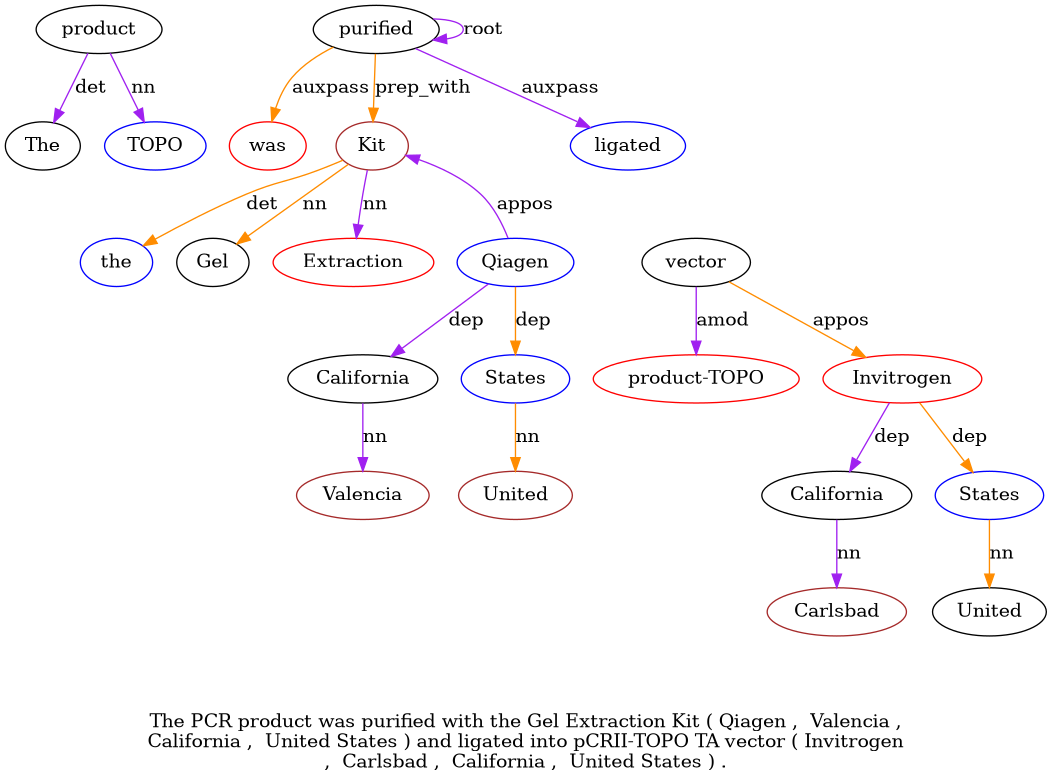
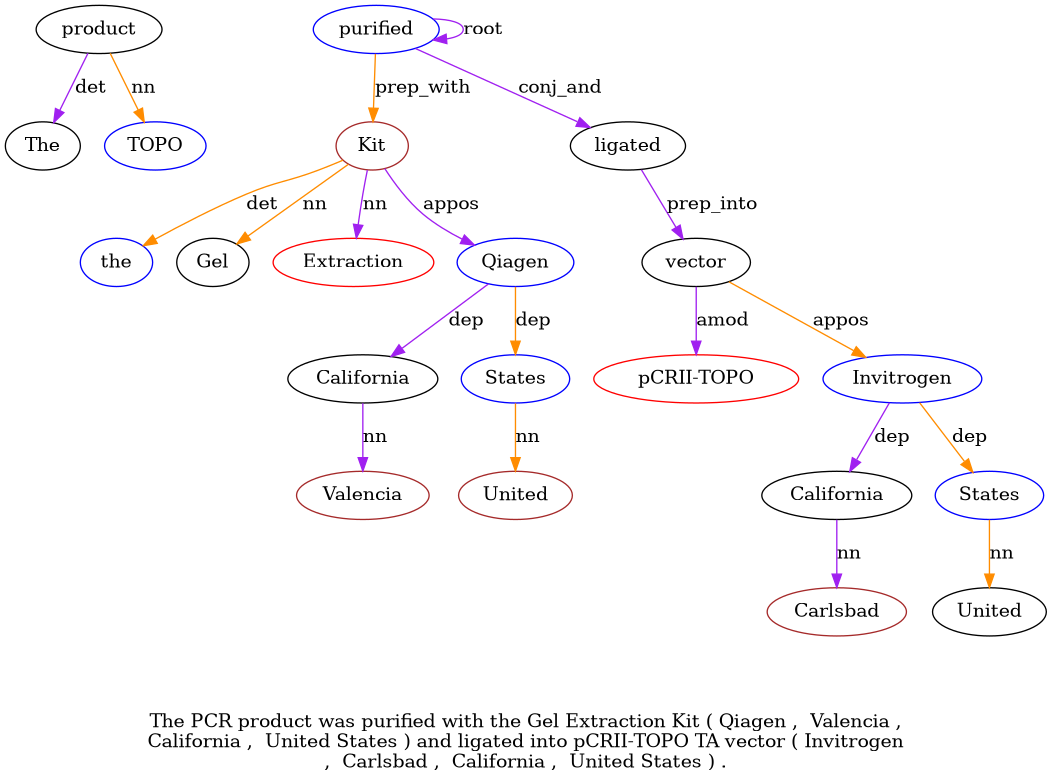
node "purified": color black -> blue
edge "product" -> "TOPO": color purple -> darkorange
edge "purified" -> "ligated": label "auxpass" -> "conj_and"
node "was": removed
node "ligated": color blue -> black
edge "Qiagen" -> "Kit": reversed
edge "ligated" -> "vector": added, label "prep_into"
node "product-TOPO": label "product-TOPO" -> "pCRII-TOPO"
node "Invitrogen": color red -> blue
